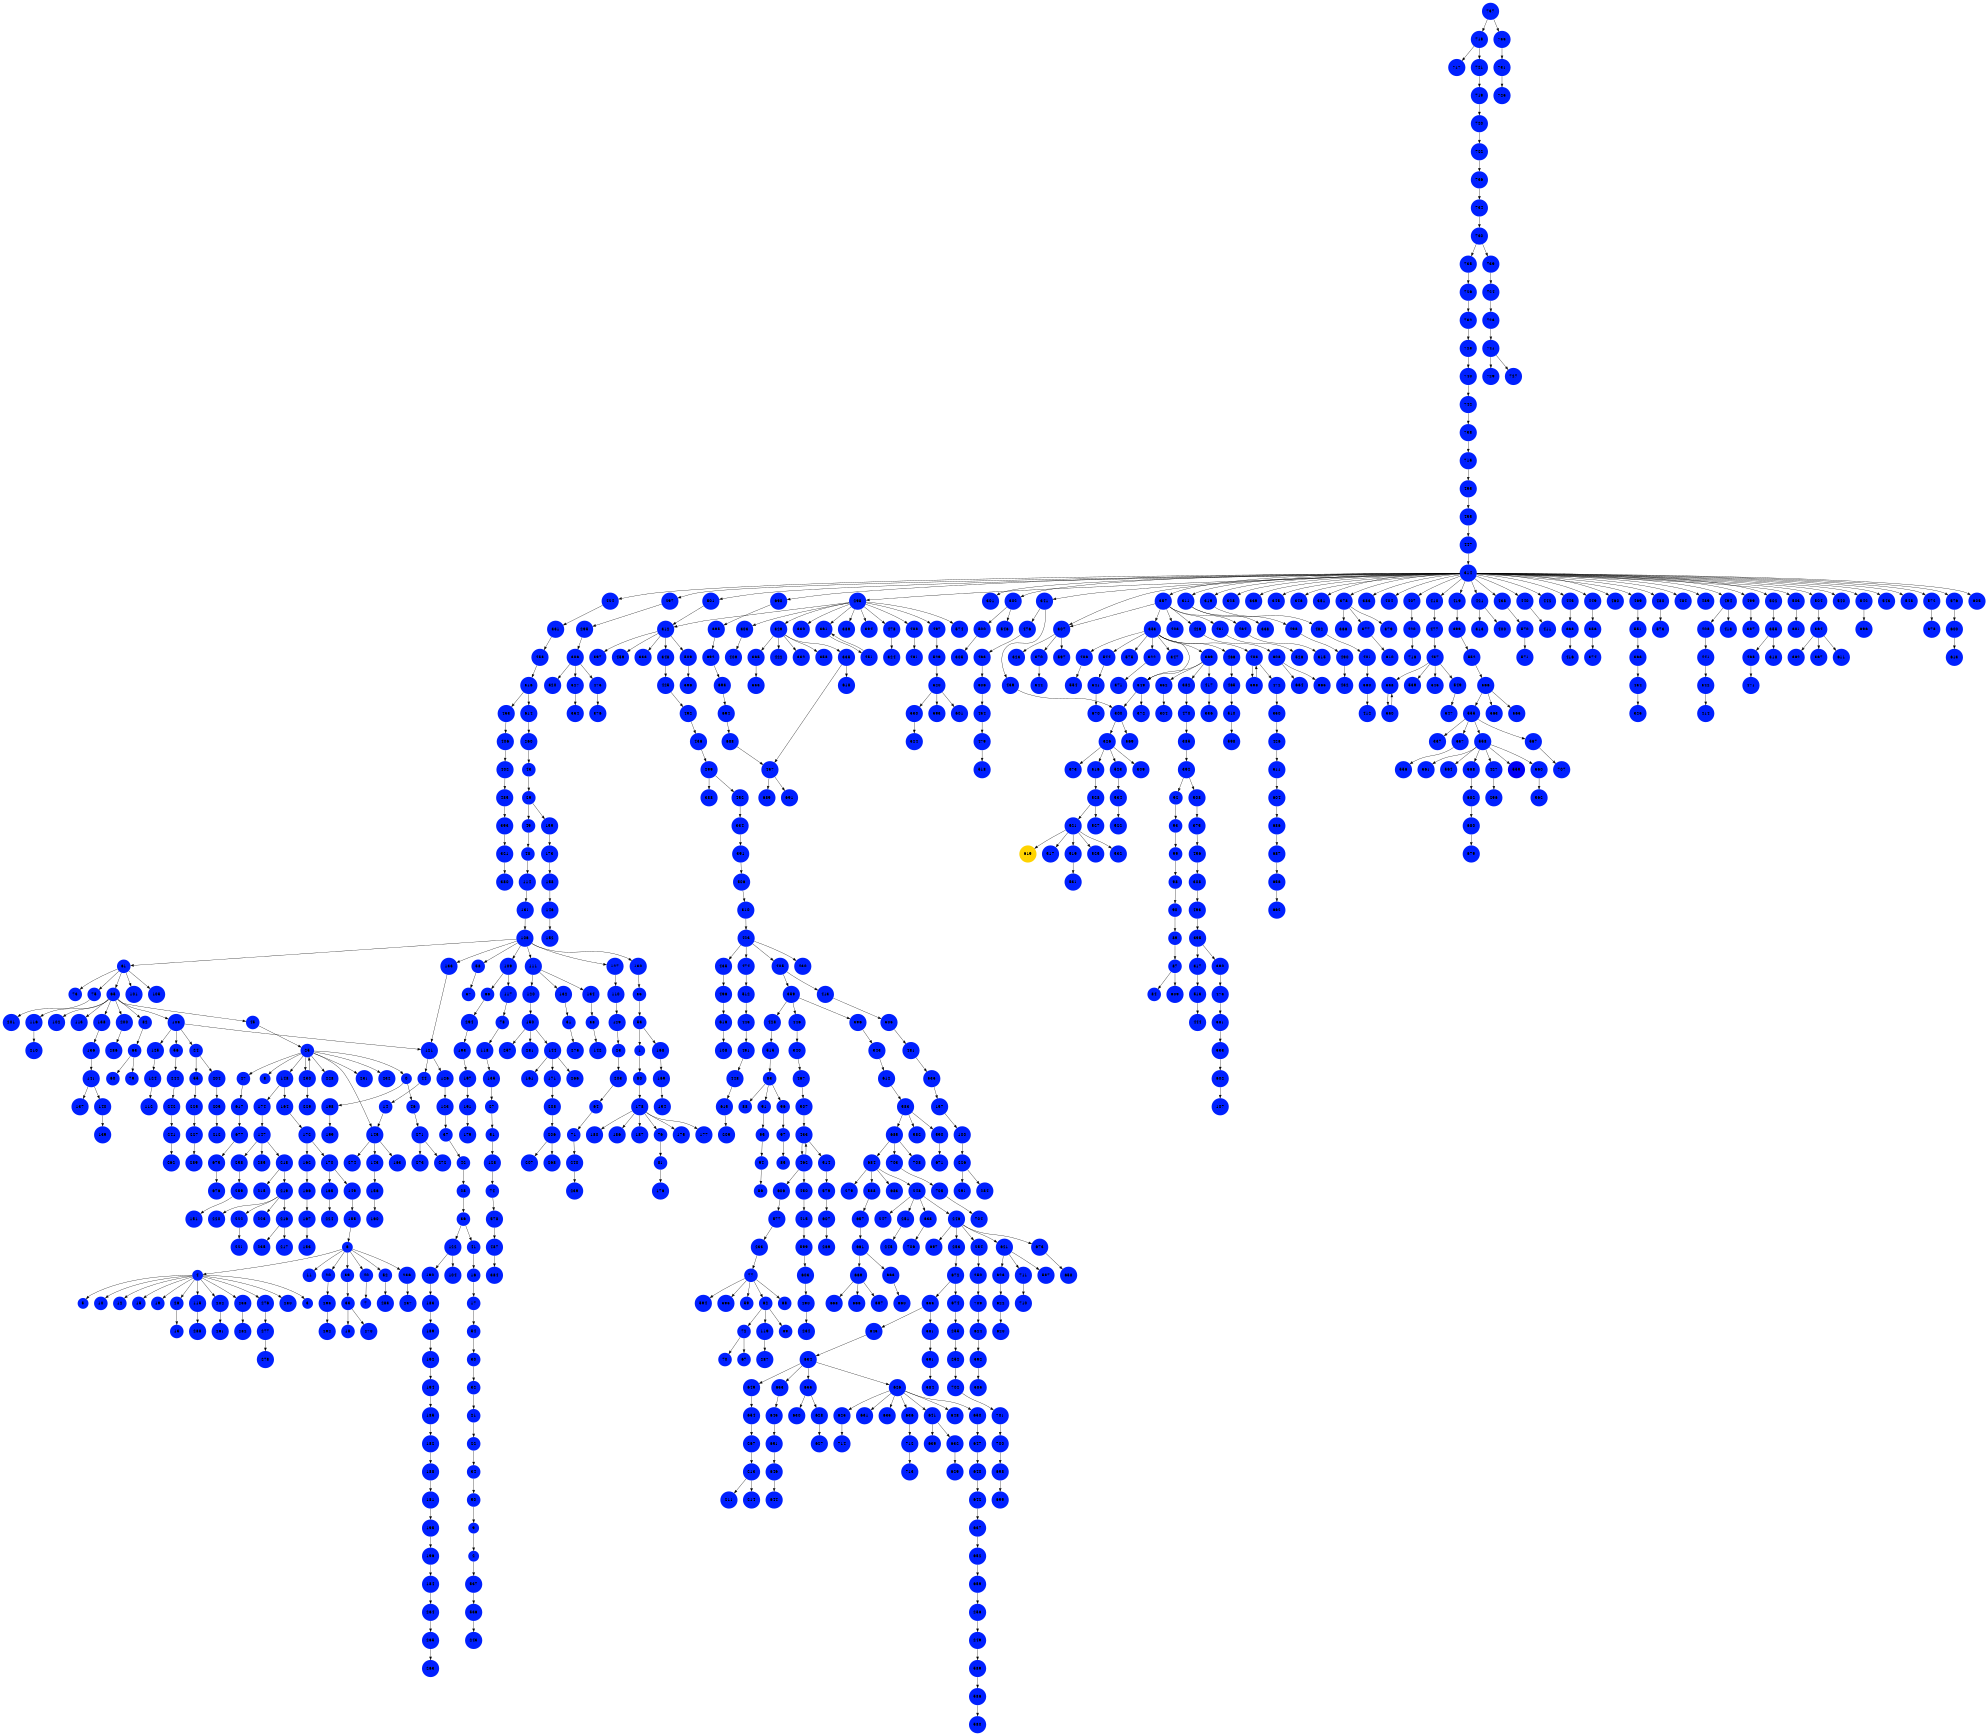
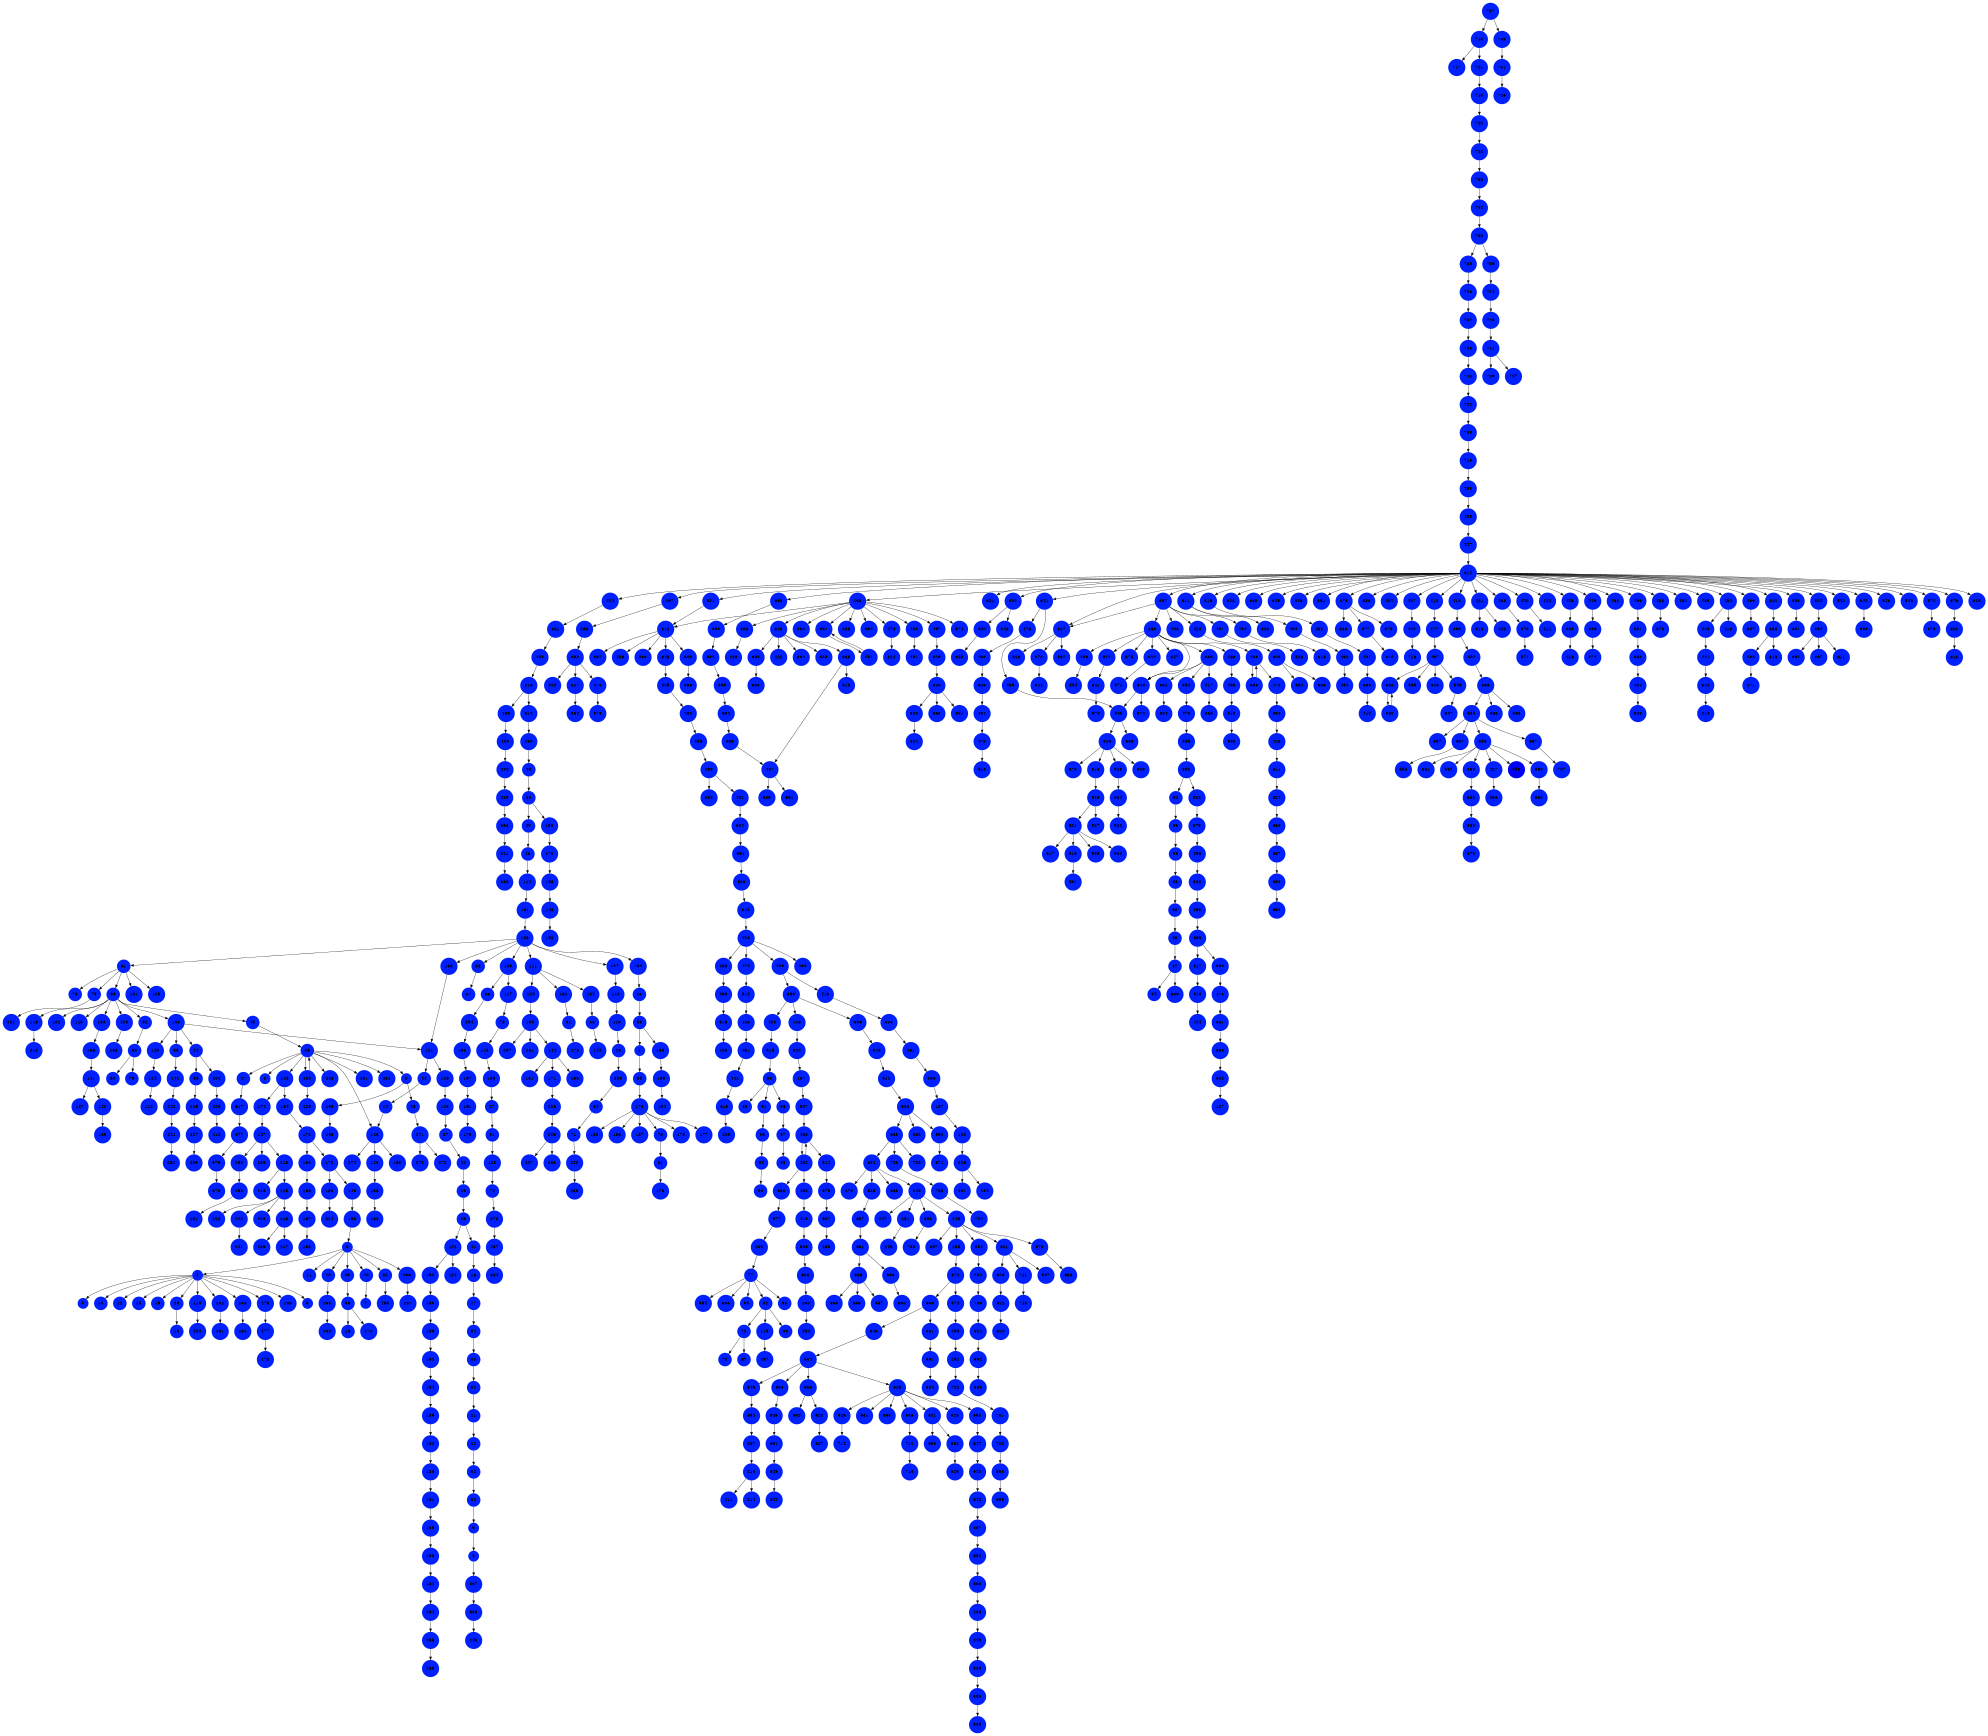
node "619": removed
